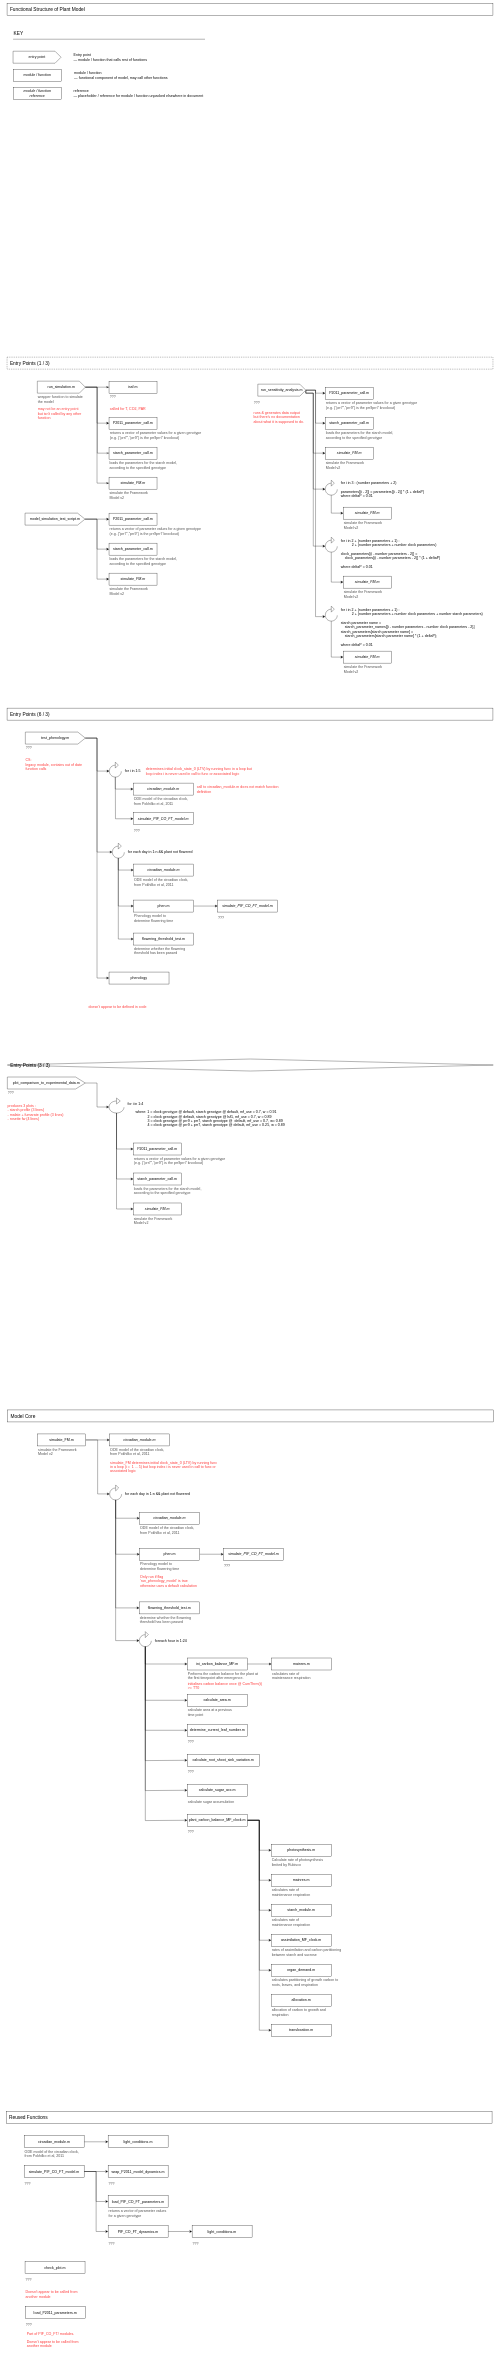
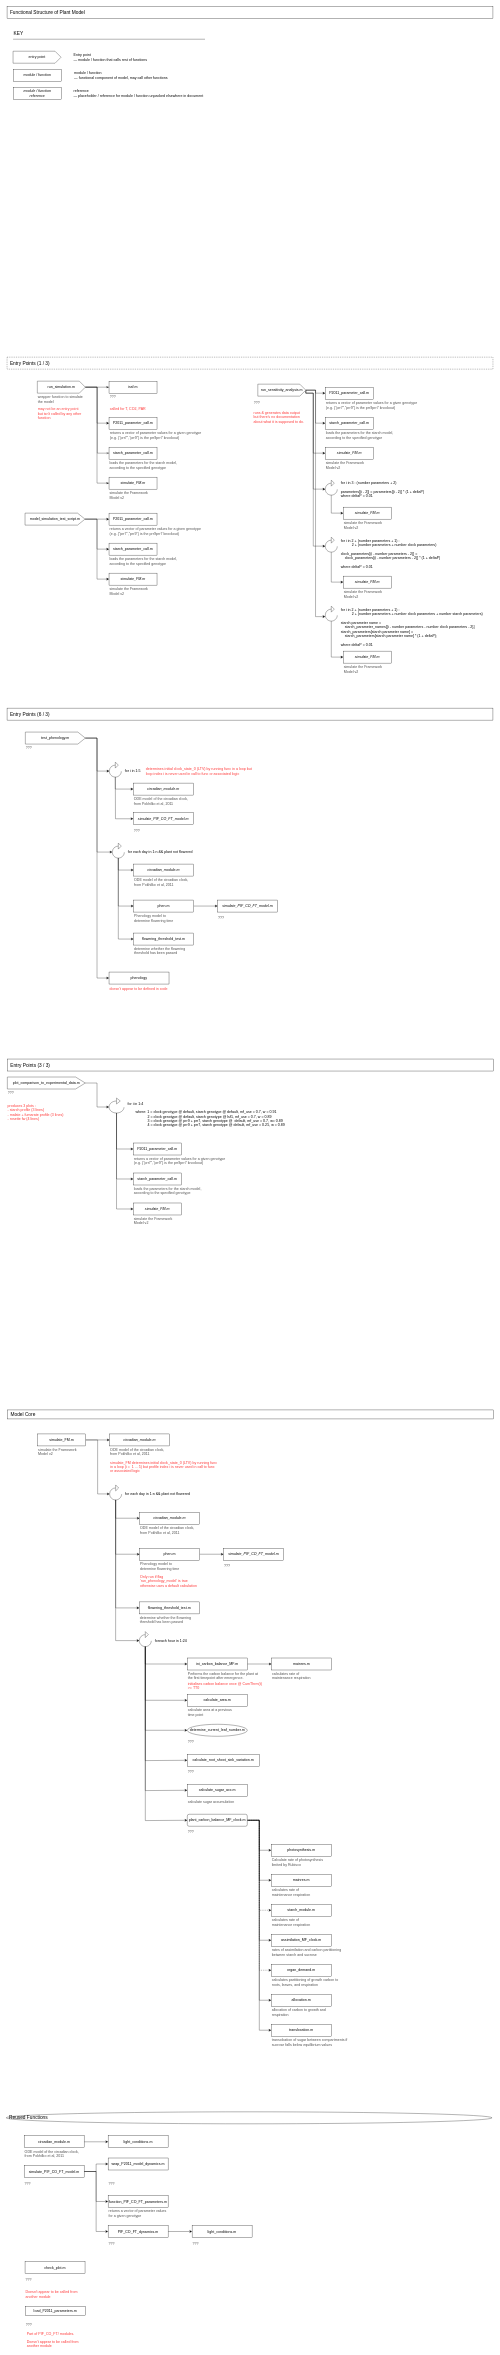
node "Functional Structure of Plant Model": moved (250, 9) -> (250, 12)
node "CS: legacy module, contains out of date function calls": removed
node "call to circadian_module.m does not match function definition": removed
node "doesn't appear to be defined in code": moved (118, 1007) -> (139, 989)
node "Entry Points (3 / 3)": shape diamond -> rectangle
node "Model Core": size 486x12 -> 486x9
node "simulate_FM determines initial clock_state_0 (LTV) by running func in a loop (i = 1 ... 5) but loop index i is never used in call to func or associated logic": label "simulate_FM determines initial clock_state_0 (LTV) by running func in a loop (i = 1 ... 5) but loop index i is never used in call to func or associated logic" -> "simulate_FM determines initial clock_state_0 (LTV) by running func in a loop (i = 1 ... 5) but profile index i is never used in call to func or associated logic"
node "determine_current_leaf_number.m": shape rectangle -> ellipse
node "plant_carbon_balance_MF_clock.m": shape rectangle -> rounded rectangle
edge "plant_carbon_balance_MF_clock.m" -> "starch_module.m": style solid -> dashed
edge "plant_carbon_balance_MF_clock.m" -> "organ_demand.m": style solid -> dashed
edge "plant_carbon_balance_MF_clock.m" -> "allocation.m": added
node "transolcation of sugar between compartments if sucrose falls below equilibrium values": added
node "Reused Functions": shape rectangle -> ellipse
node "wrap_P2011_model_dynamics.m": moved (138, 2172) -> (138, 2164)
node "load_PIF_CO_FT_parameters.m": label "load_PIF_CO_FT_parameters.m" -> "function_PIF_CO_FT_parameters.m"
node "load_P2011_parameters.m": size 60x12 -> 60x9
